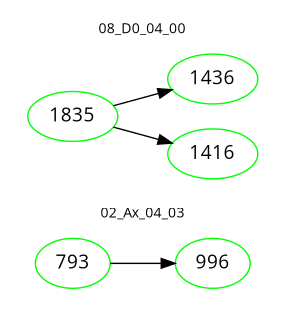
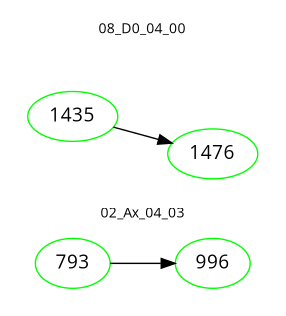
node "1436": removed
node "1835": label "1835" -> "1435"
node "1416": label "1416" -> "1476"
